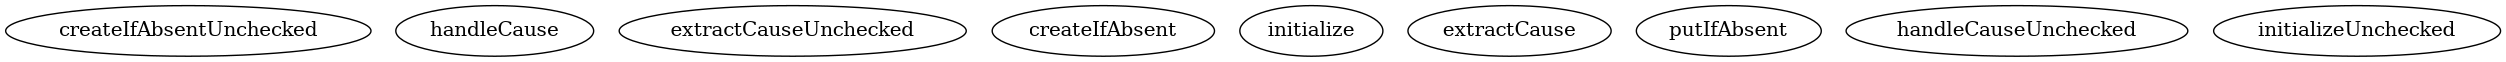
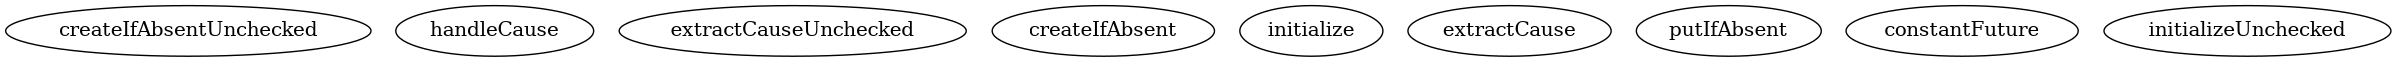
node "constantFuture": added
node "handleCauseUnchecked": removed
